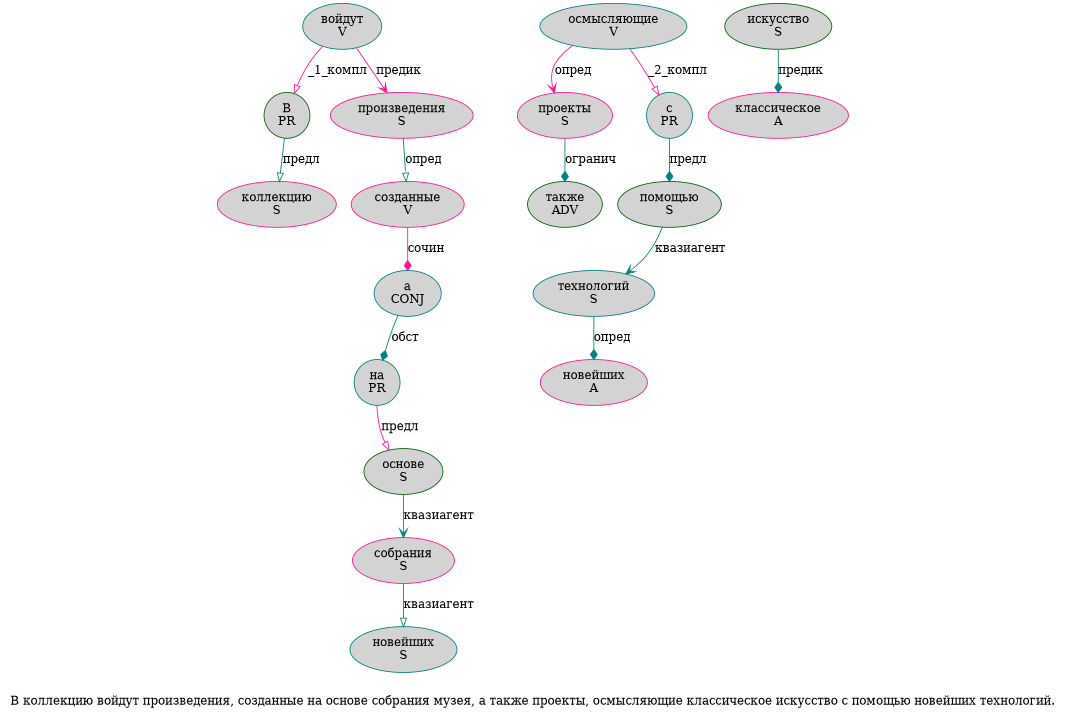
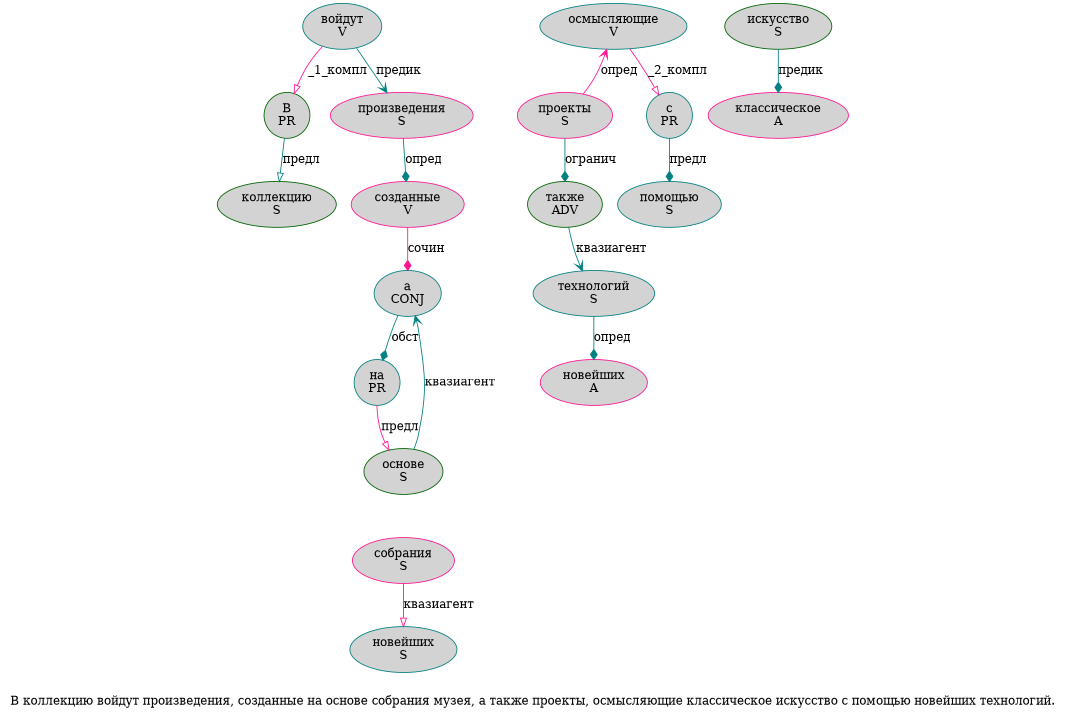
edge "осмысляющие V" -> "проекты S": reversed
edge "войдут V" -> "произведения S": color deeppink -> teal
edge "произведения S" -> "созданные V": arrowhead onormal -> diamond
node "коллекцию S": color deeppink -> darkgreen
node "помощью S": color darkgreen -> teal
edge "помощью S" -> "технологий S": now "также ADV" -> "технологий S"
edge "основе S" -> "собрания S": now "основе S" -> "а CONJ"
edge "собрания S" -> "новейших S": color teal -> deeppink
